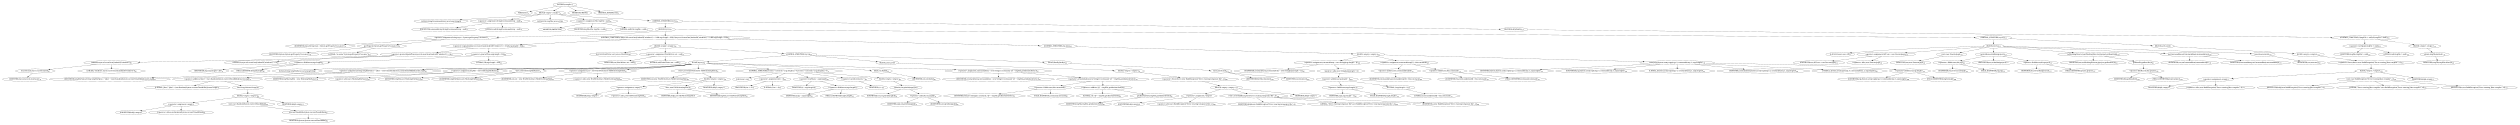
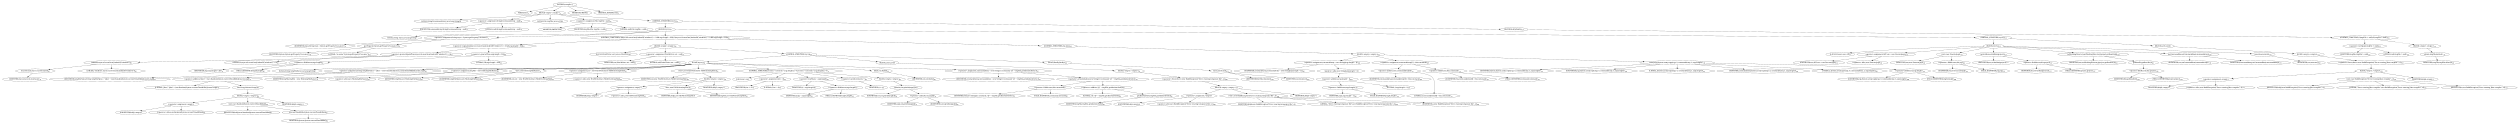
node "(LOCAL,String myos: java.lang.String)": added
edge "(setAntRun,setAntRun(project))" -> "(<operator>.fieldAccess,this.jop)": now "(<init>,new Execute(jop))" -> "(<operator>.fieldAccess,this.jop)"
edge "(LITERAL,1,args.length + 1)" -> "(LITERAL,0,commandArray[0] = this.command)": now "(<operator>.indexAccess,commandArray[0])" -> "(LITERAL,0,commandArray[0] = this.command)"
node "(IDENTIFIER,$obj0,new Random(System.currentTimeMillis()))": added
